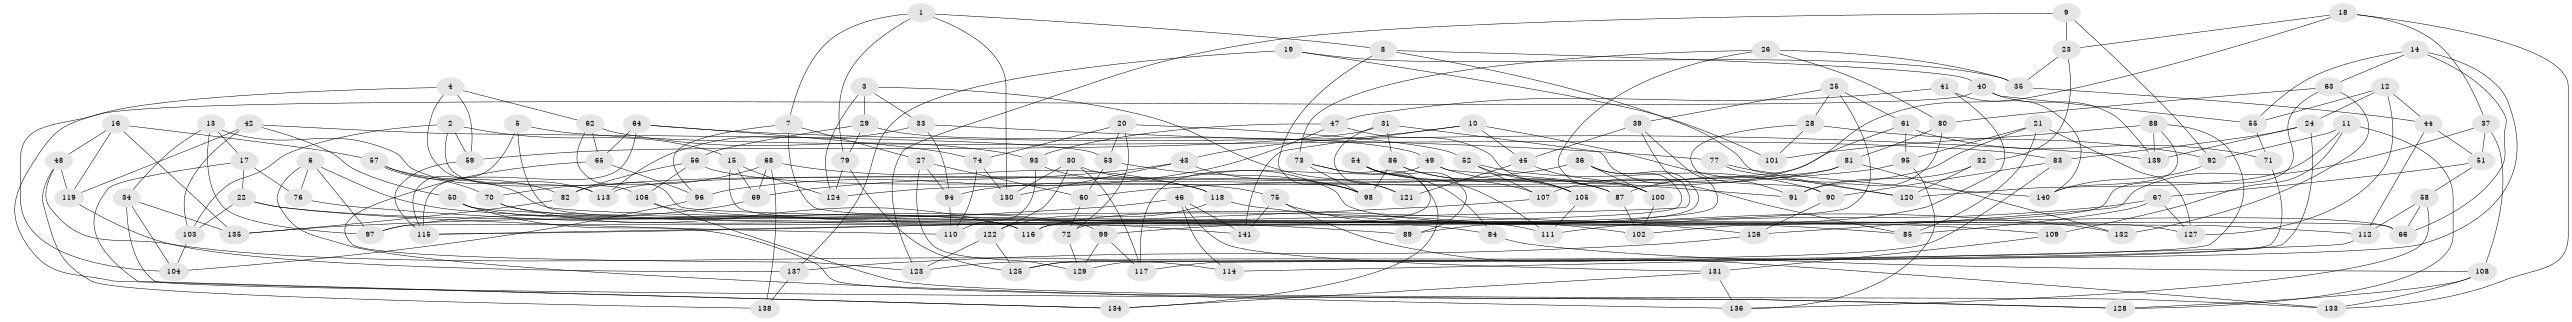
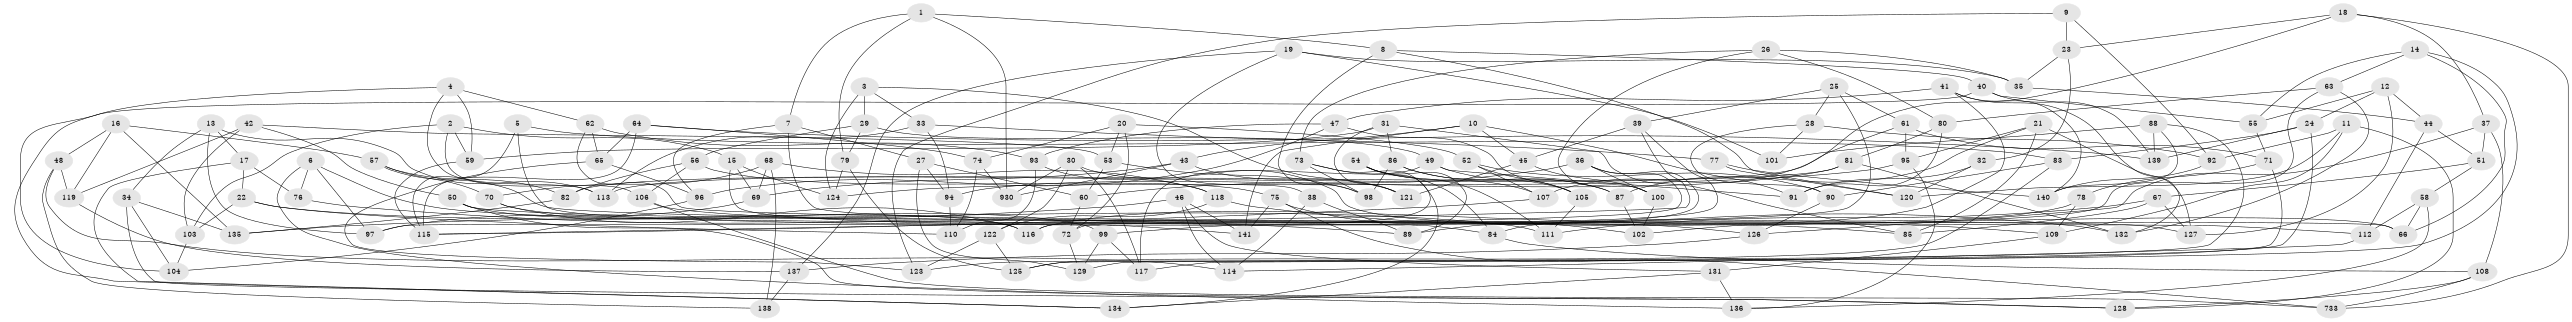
edge "41" -- "132": added
edge "43" -- "98": now "43" -- "121"
node "130": label "130" -> "930"
node "38": added
node "78": added
node "133": label "133" -> "733"
